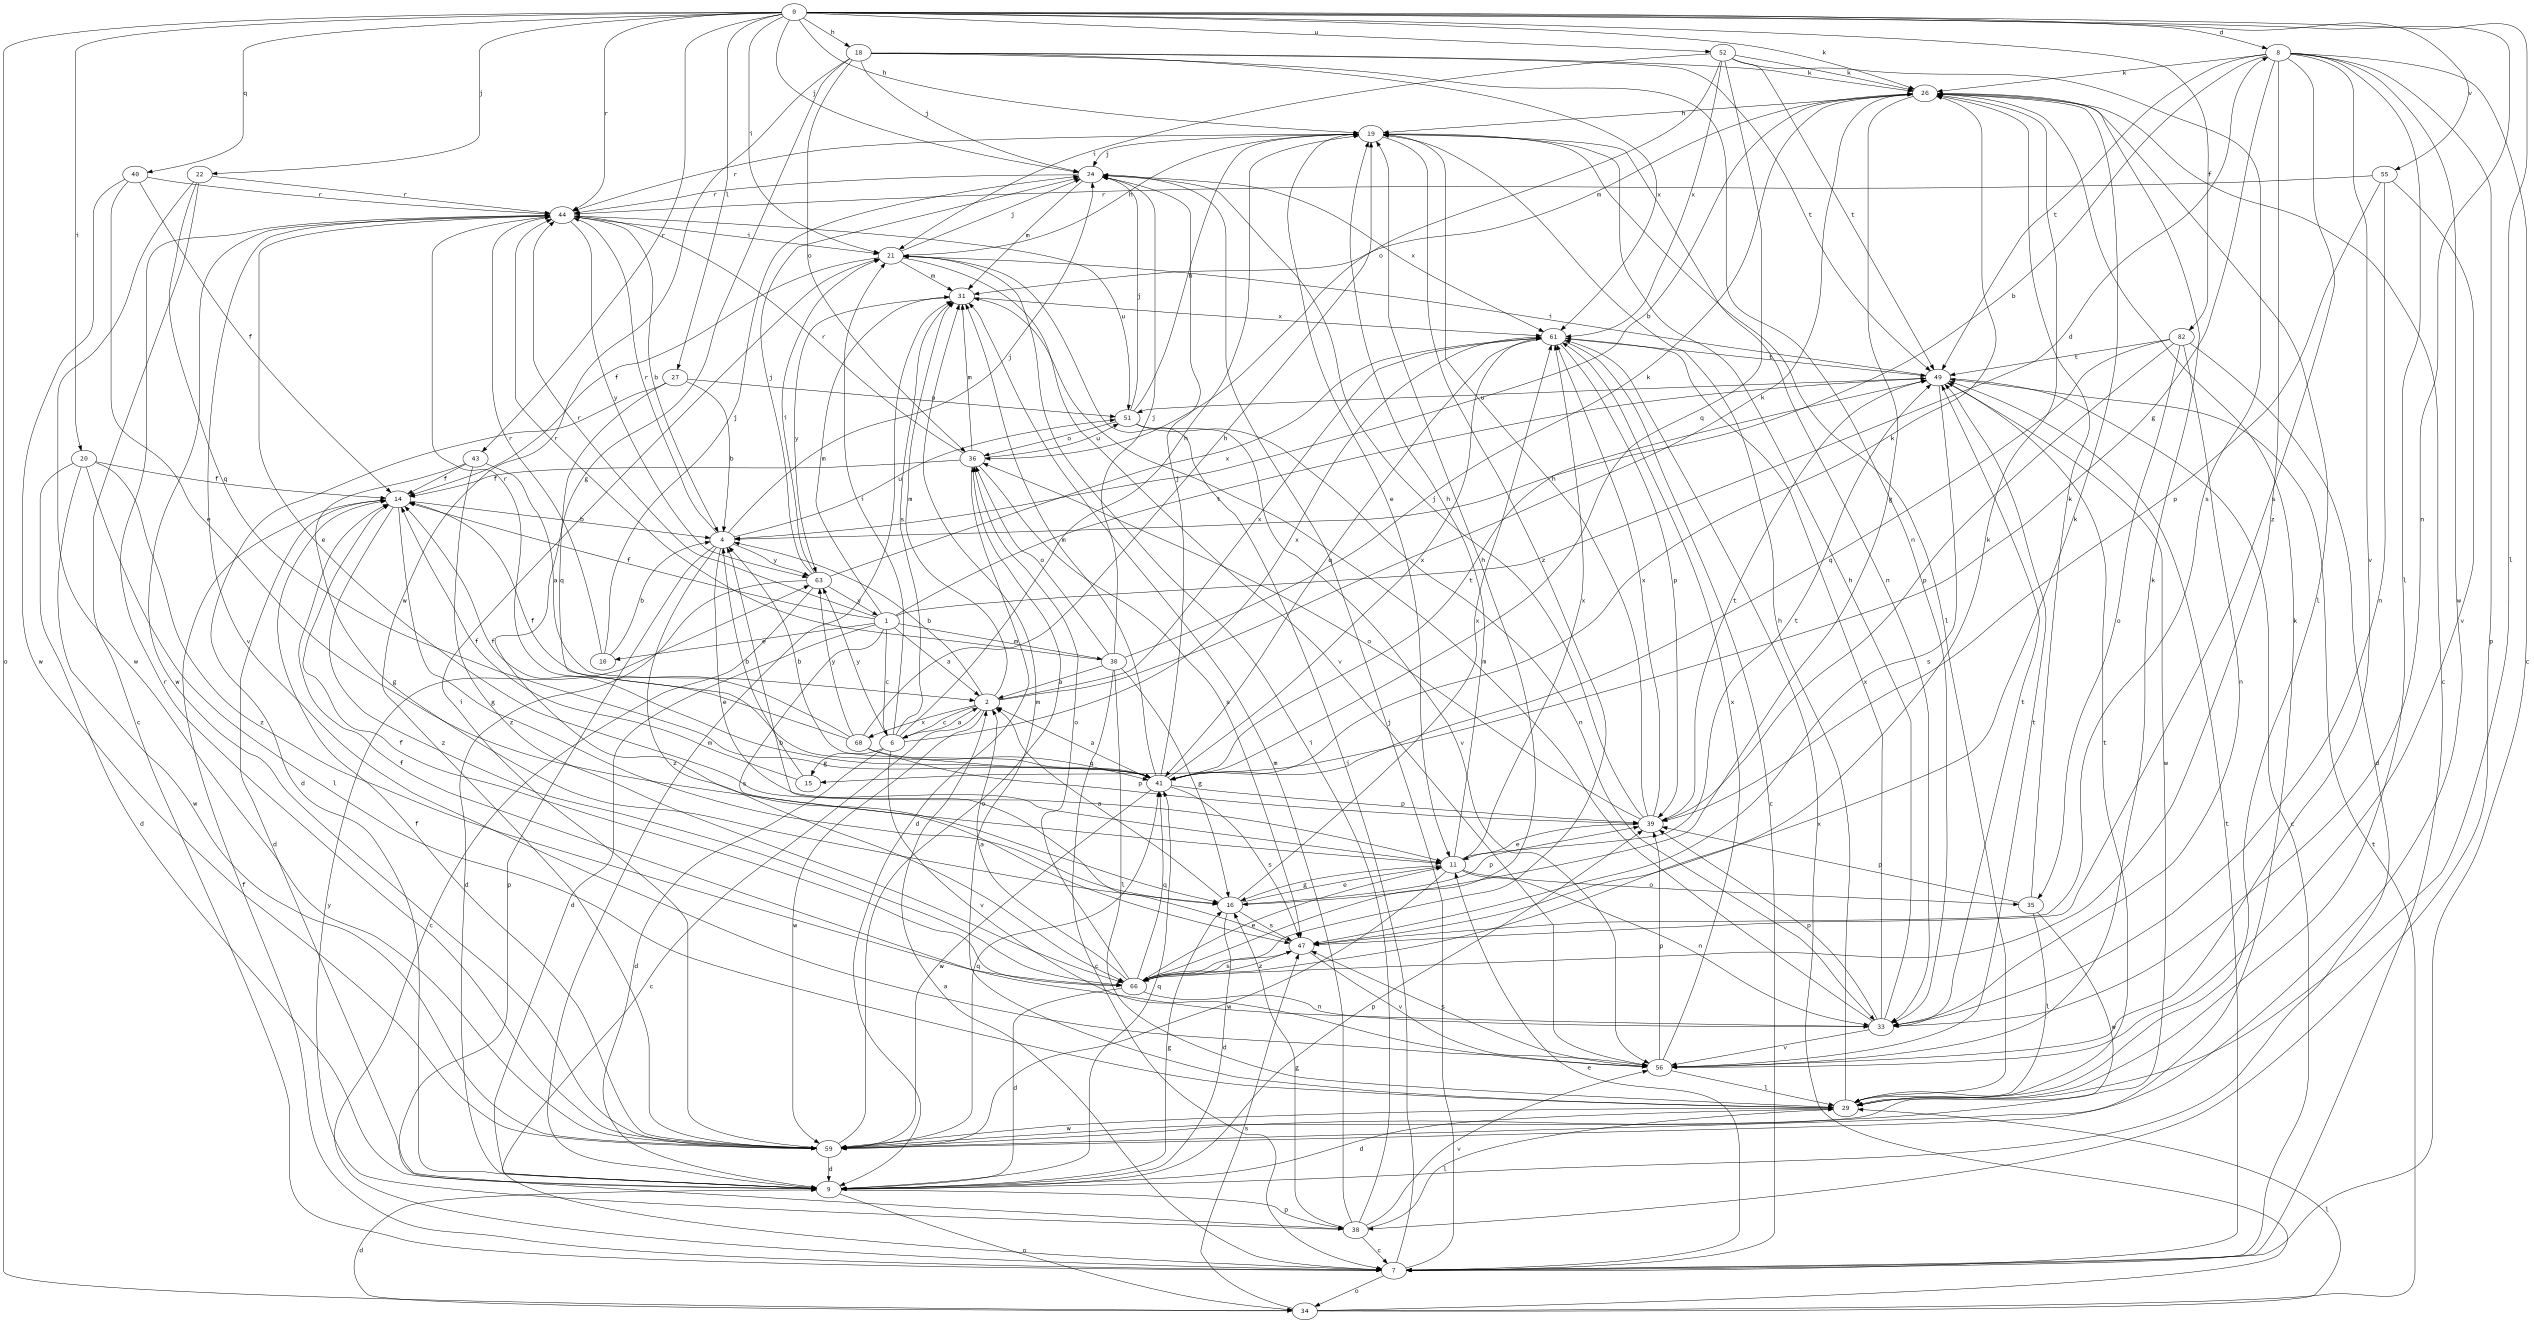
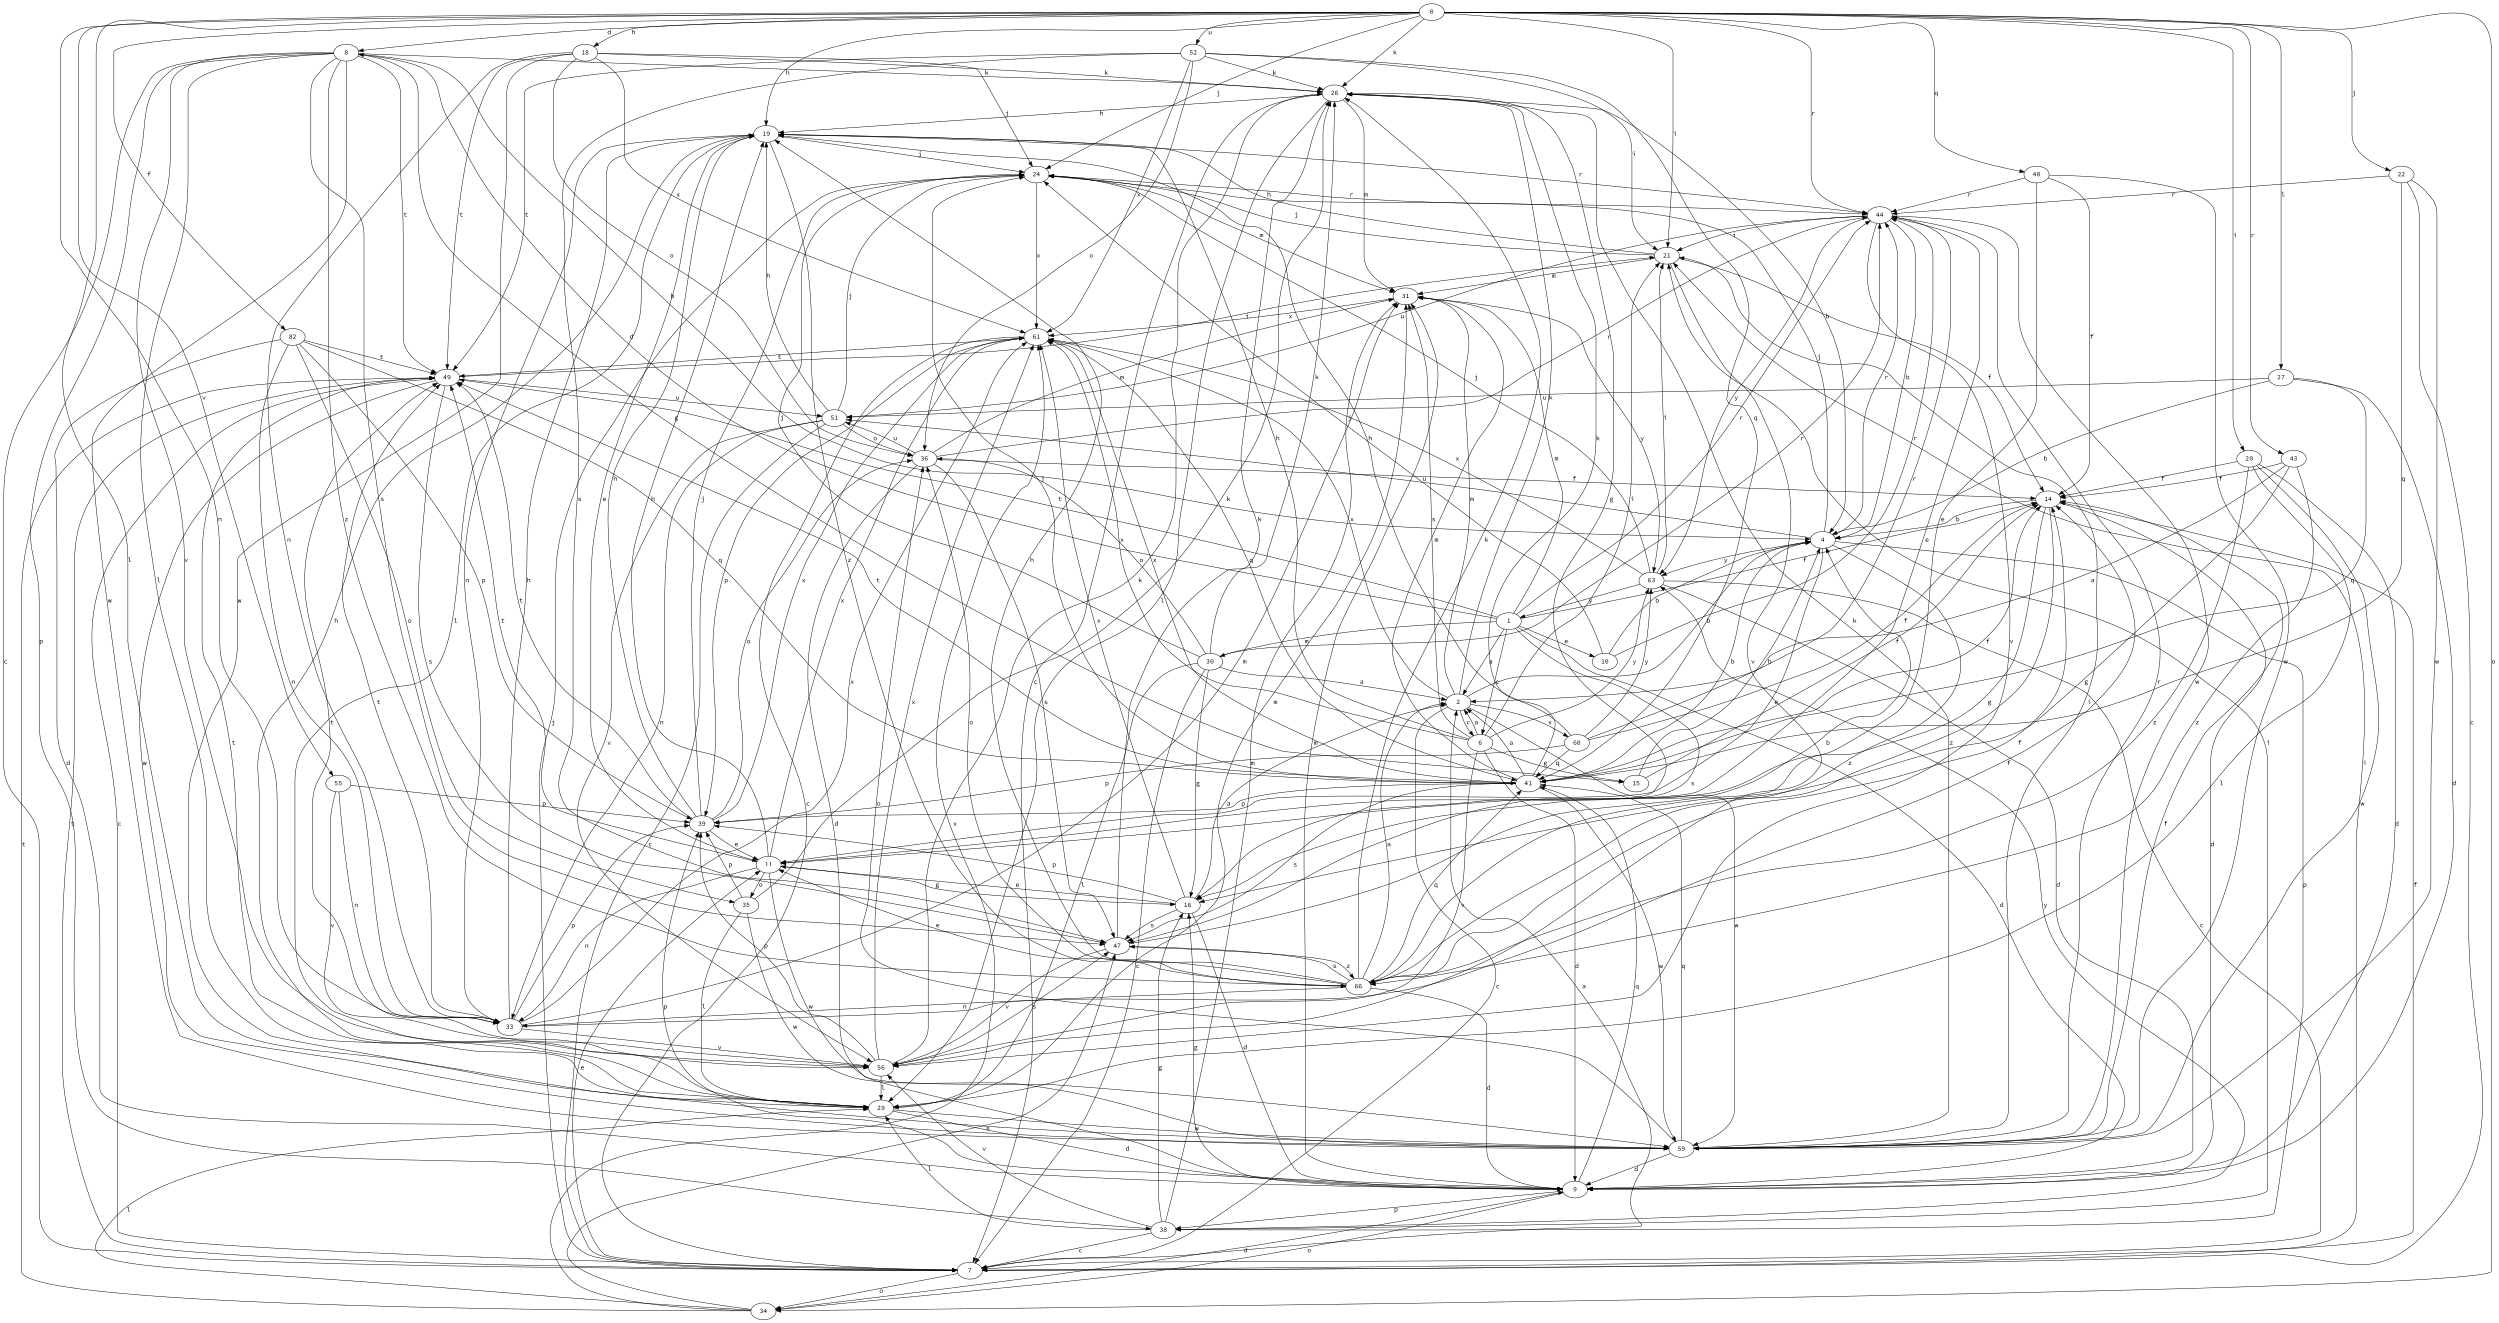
edge "55" -> "44": removed, label "r"
edge "18" -> "16": removed, label "g"
edge "51" -> "7": added, label "c"
